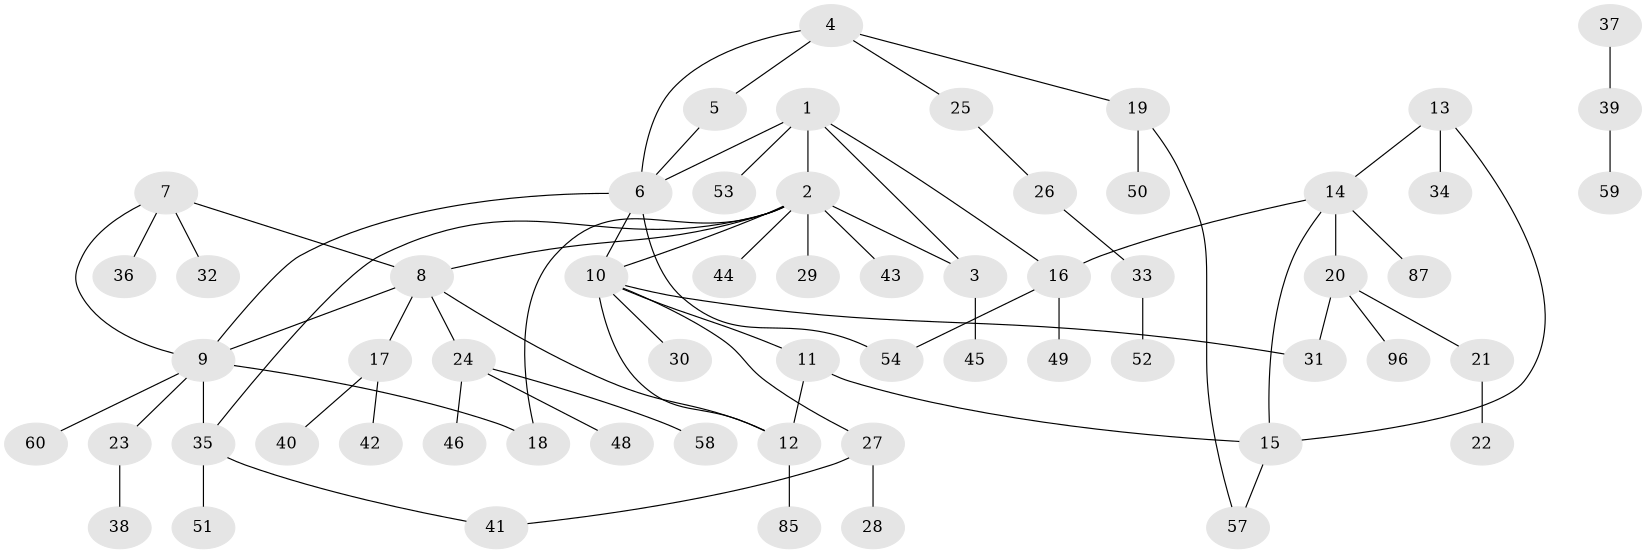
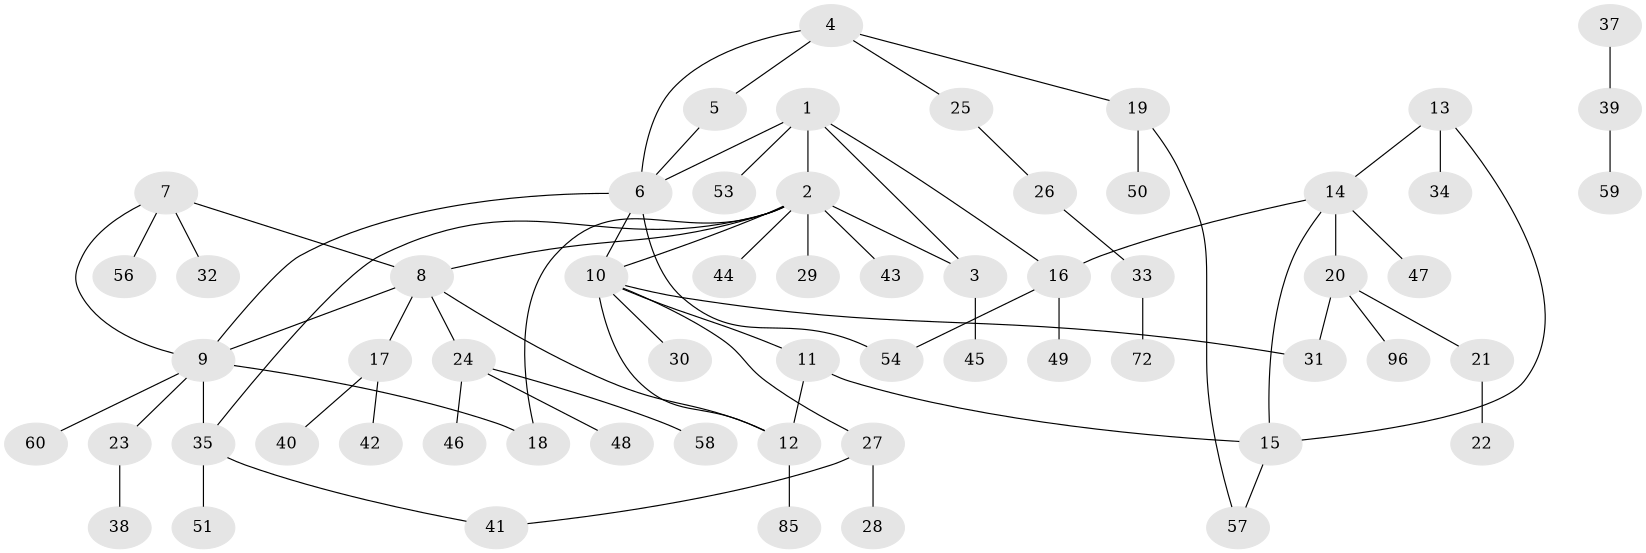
node "36": label "36" -> "56"
node "87": label "87" -> "47"
node "52": label "52" -> "72"
